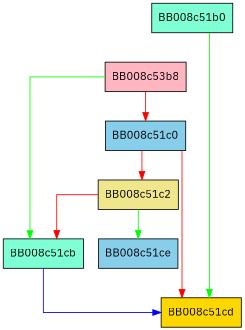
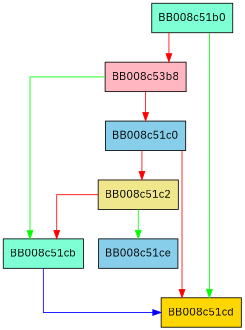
edge "BB008c51b0" -> "BB008c53b8": added
